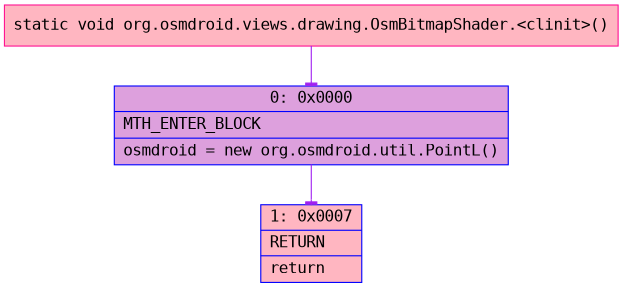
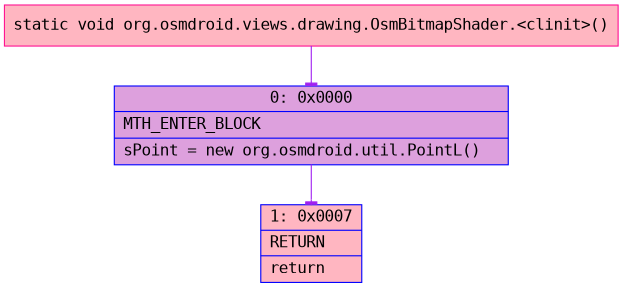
node "0: 0x0000": text "osmdroid = new org.osmdroid.util.PointL()" -> "sPoint = new org.osmdroid.util.PointL()"
